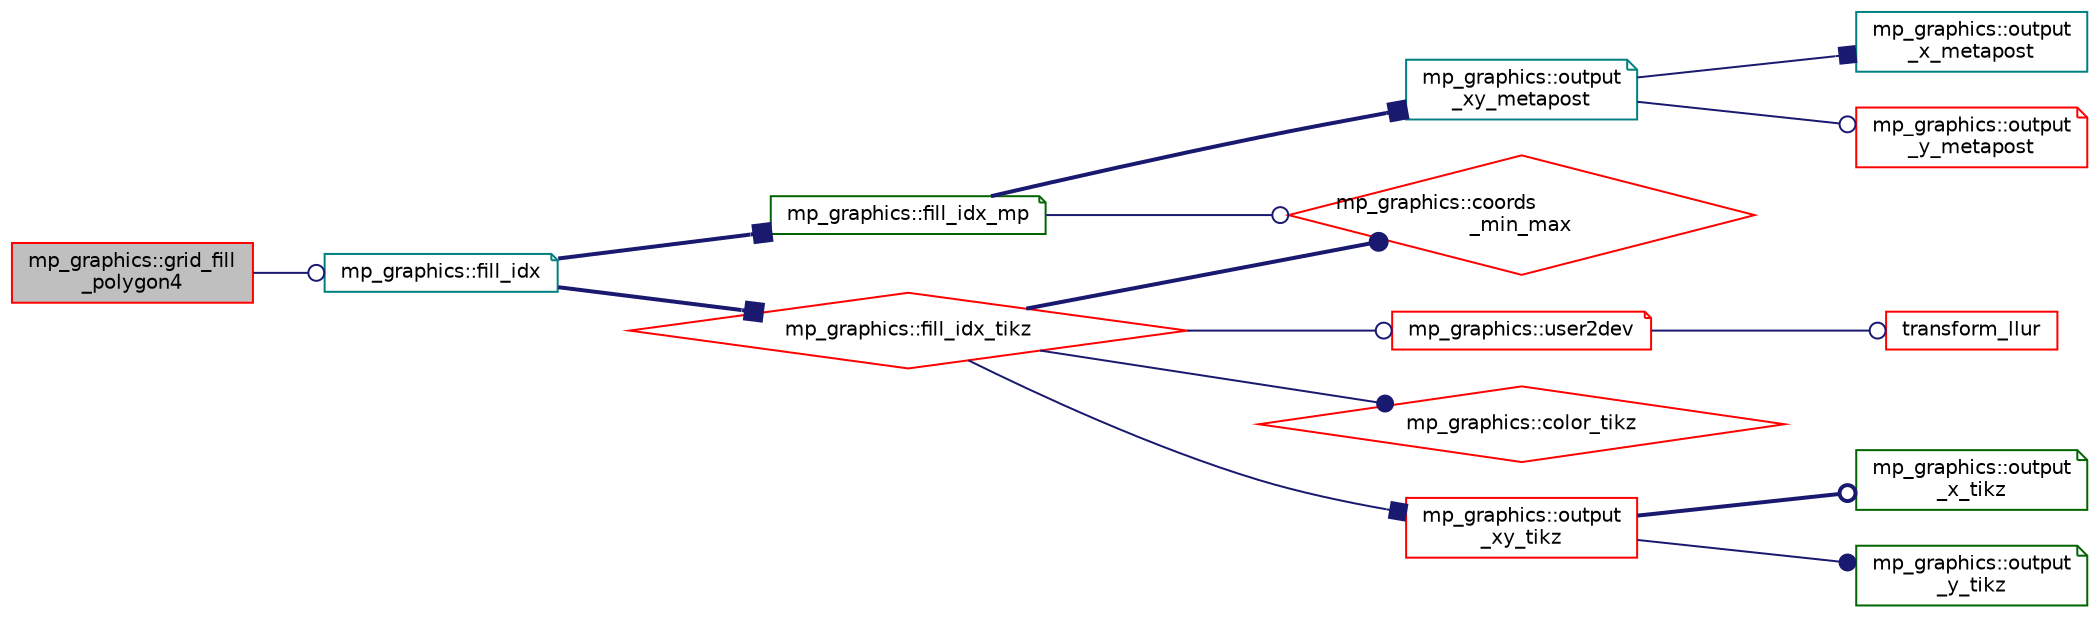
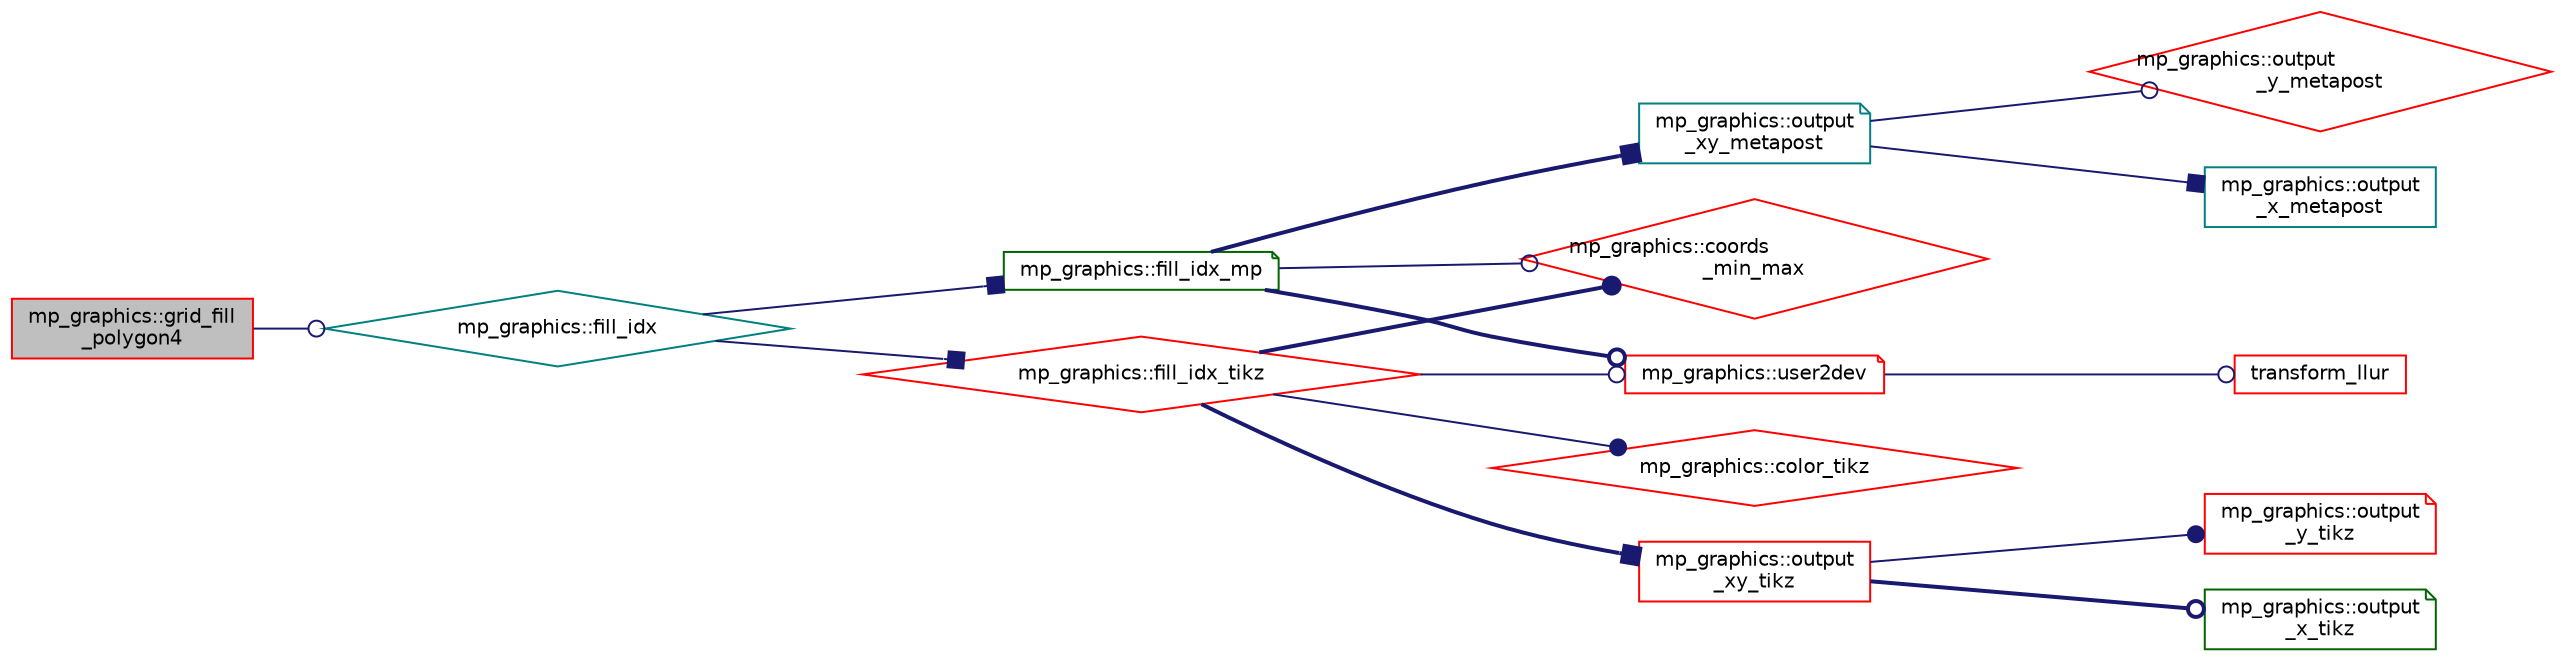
node "mp_graphics::output _y_metapost": shape note -> diamond
edge "mp_graphics::fill_idx" -> "mp_graphics::fill_idx_mp": style bold -> solid
node "mp_graphics::fill_idx": shape note -> diamond
edge "mp_graphics::fill_idx" -> "mp_graphics::fill_idx_tikz": style bold -> solid
edge "mp_graphics::fill_idx_mp" -> "mp_graphics::user2dev": added
edge "mp_graphics::fill_idx_tikz" -> "mp_graphics::output _xy_tikz": style solid -> bold
node "mp_graphics::output _y_tikz": color darkgreen -> red
